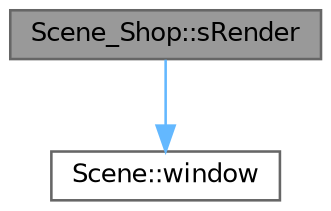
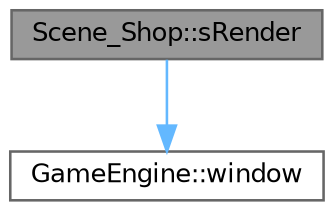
node "Scene::window": label "Scene::window" -> "GameEngine::window"
